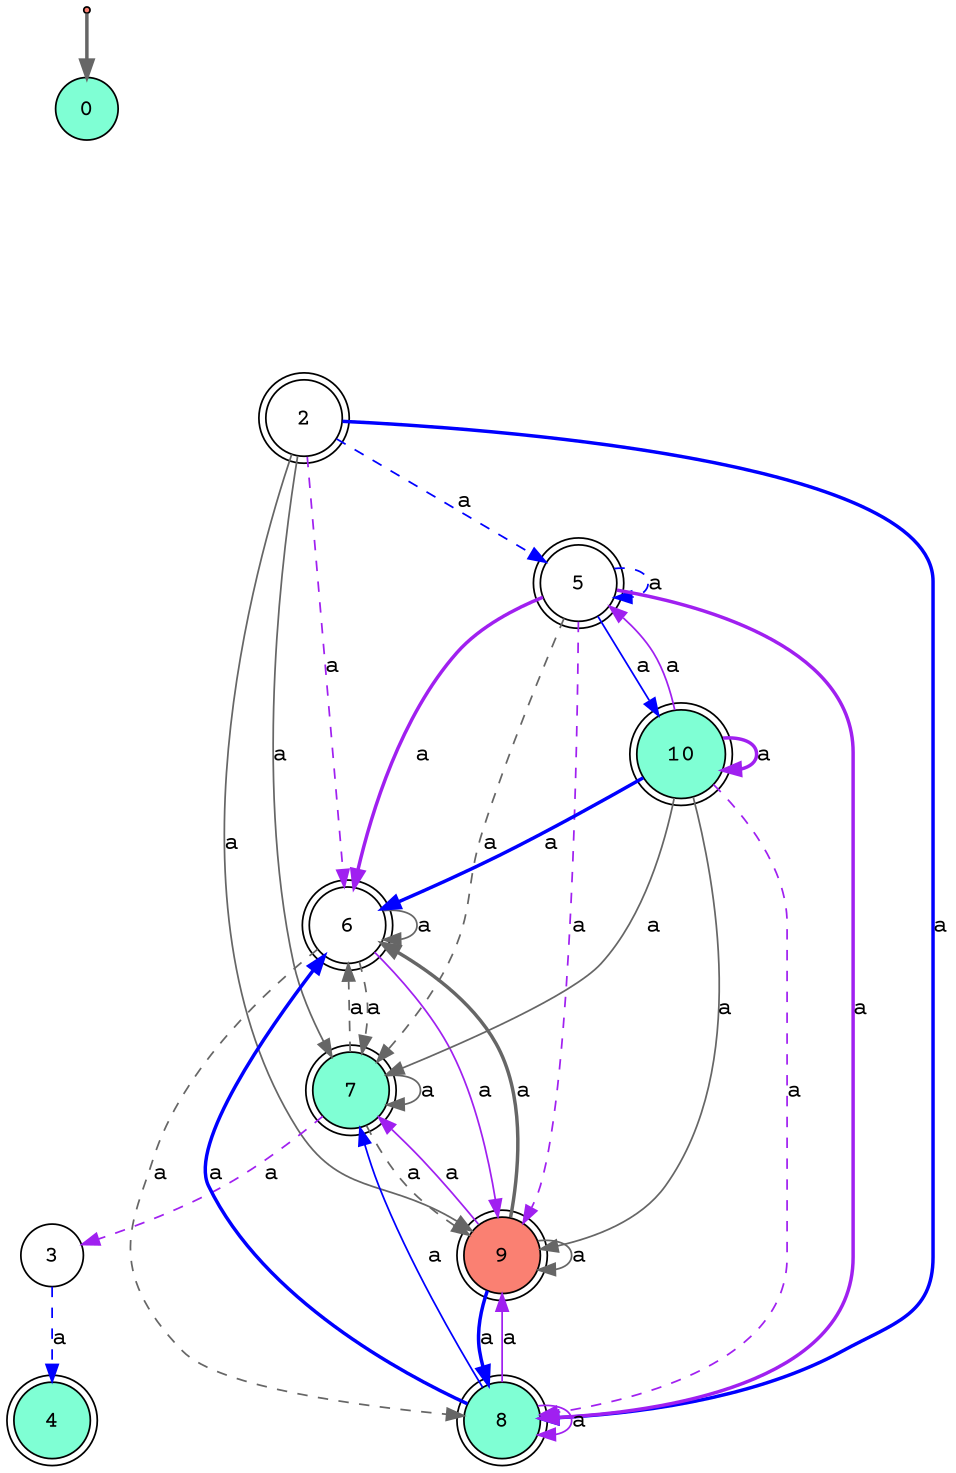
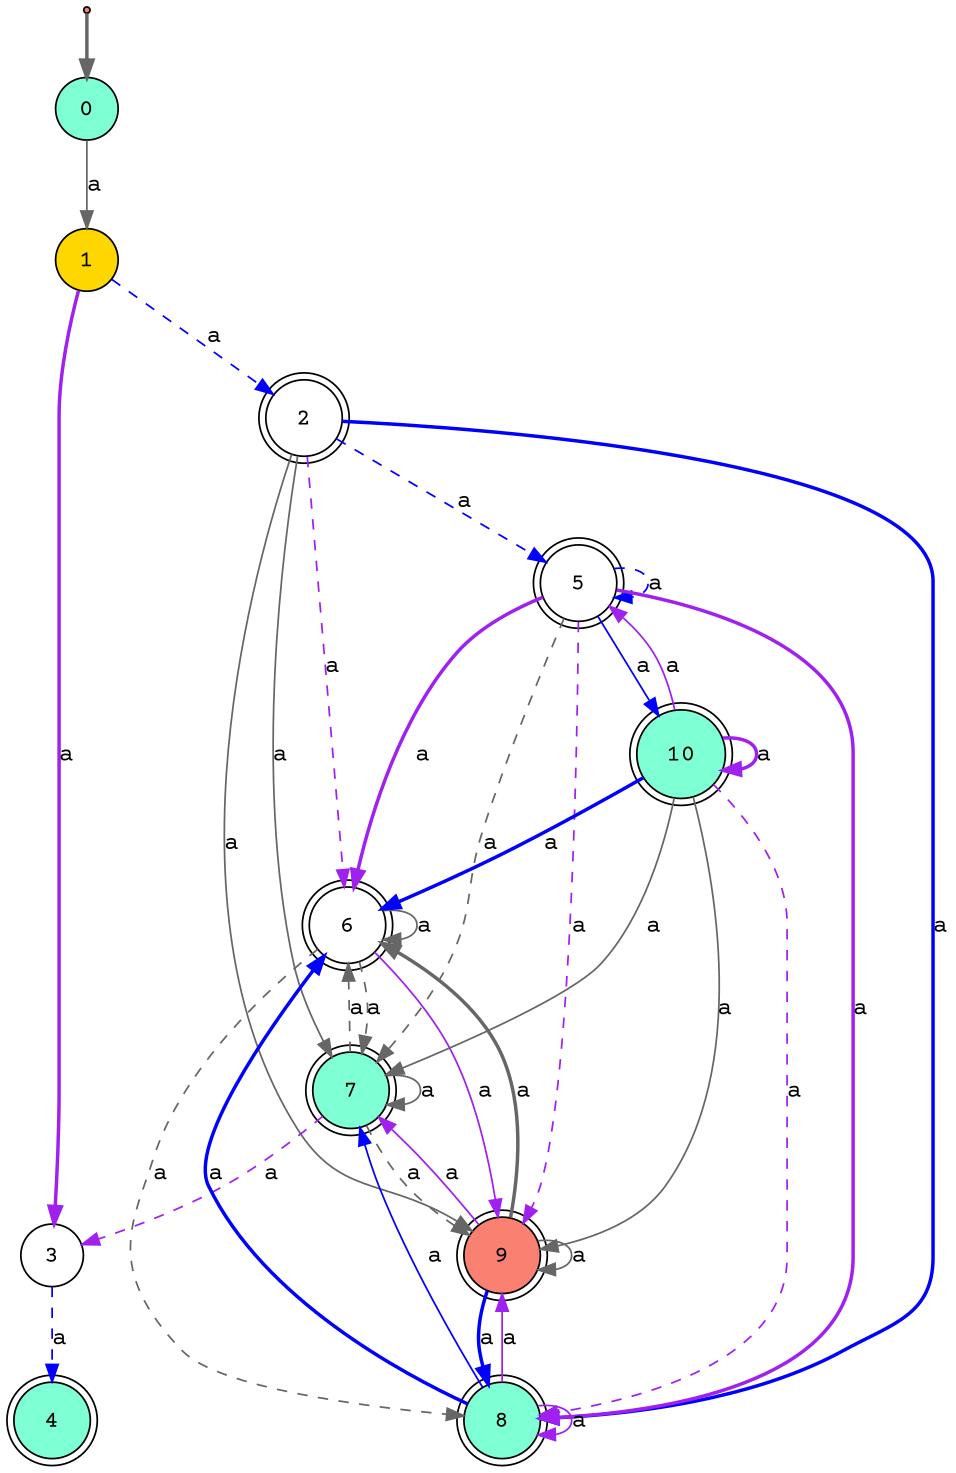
node "1": added
